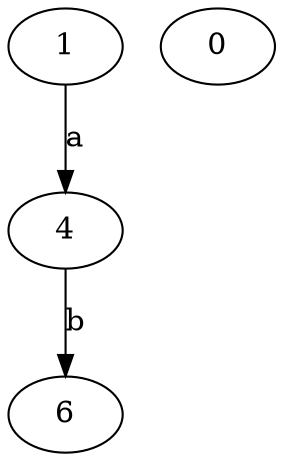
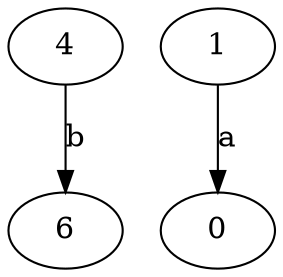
edge "1" -> "4": now "1" -> "0"
